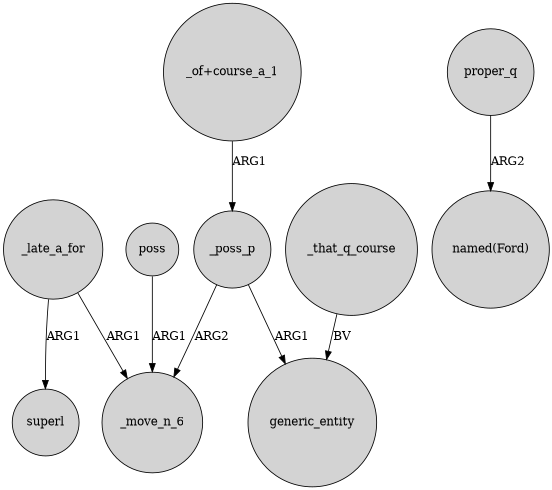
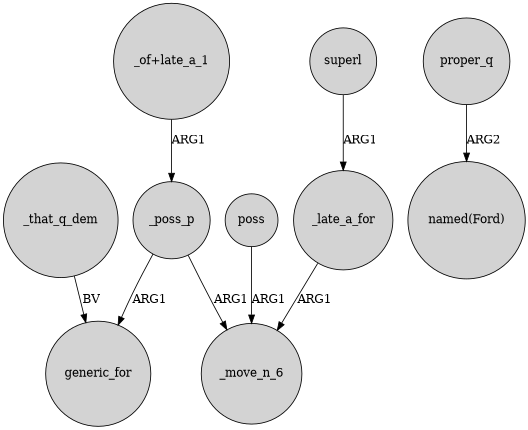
node "_of+course_a_1": label "_of+course_a_1" -> "_of+late_a_1"
node "_that_q_course": label "_that_q_course" -> "_that_q_dem"
edge "_poss_p" -> "_move_n_6": label "ARG2" -> "ARG1"
edge "_late_a_for" -> "superl": reversed
node "generic_entity": label "generic_entity" -> "generic_for"
